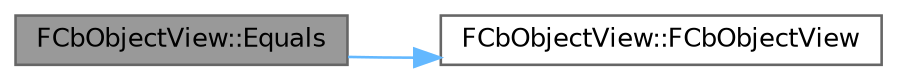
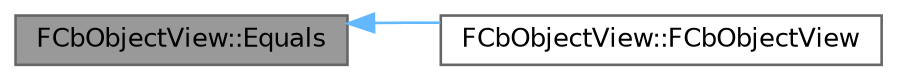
edge "FCbObjectView::Equals" -> "FCbObjectView::FCbObjectView": reversed
